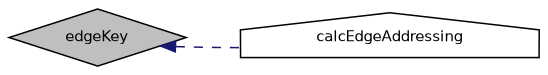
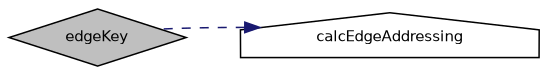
edge "calcEdgeAddressing" -> "edgeKey": reversed
